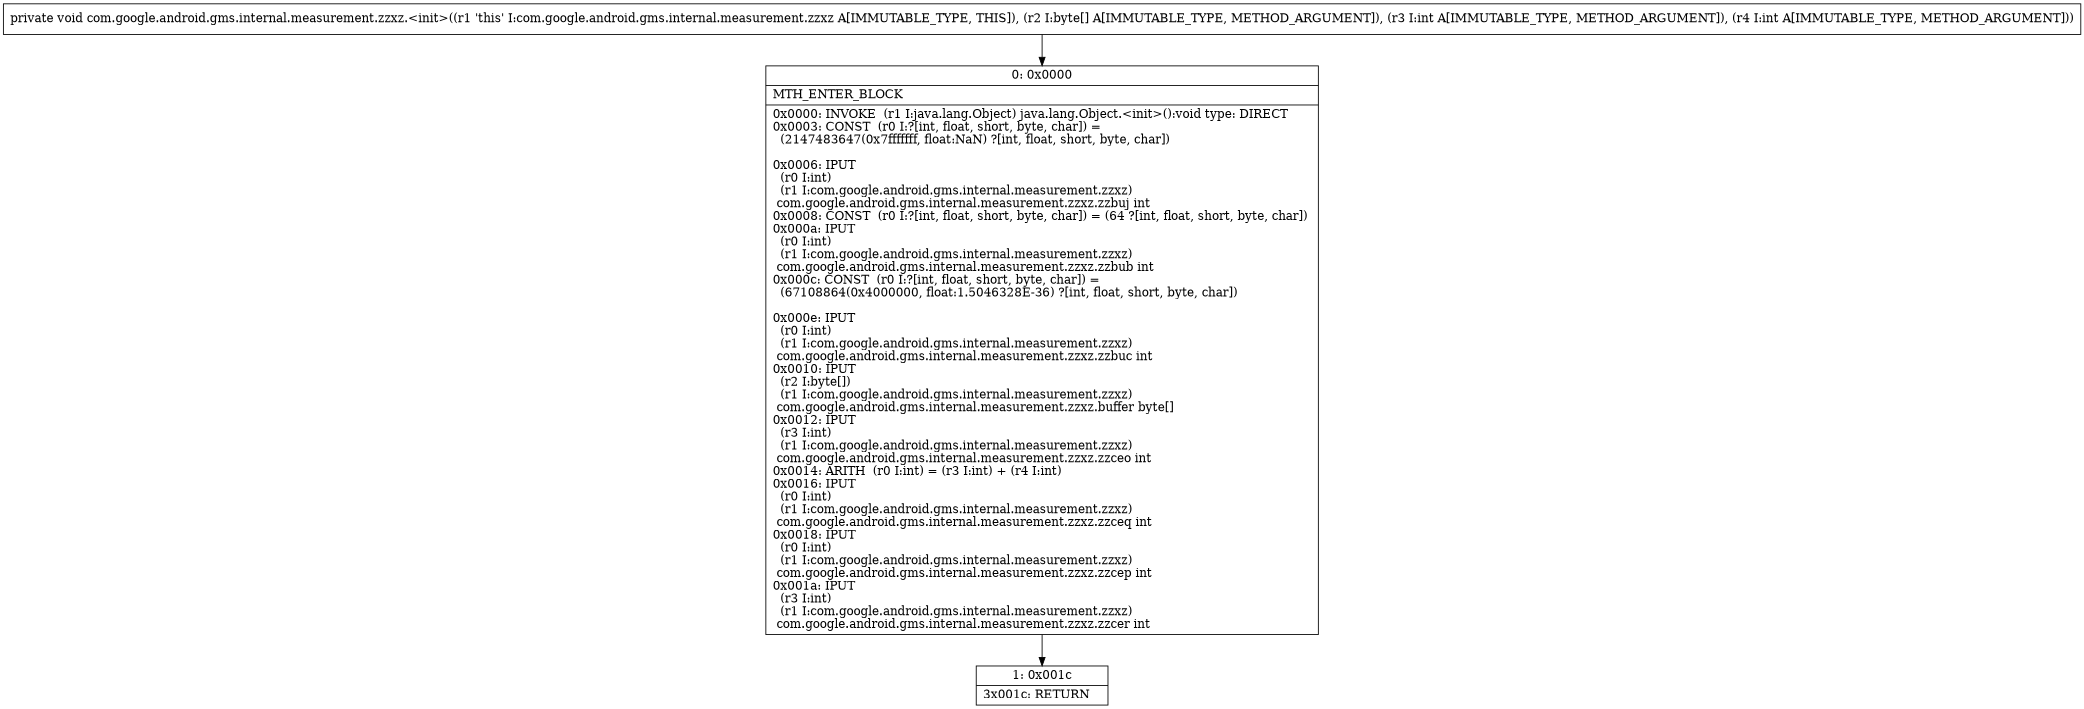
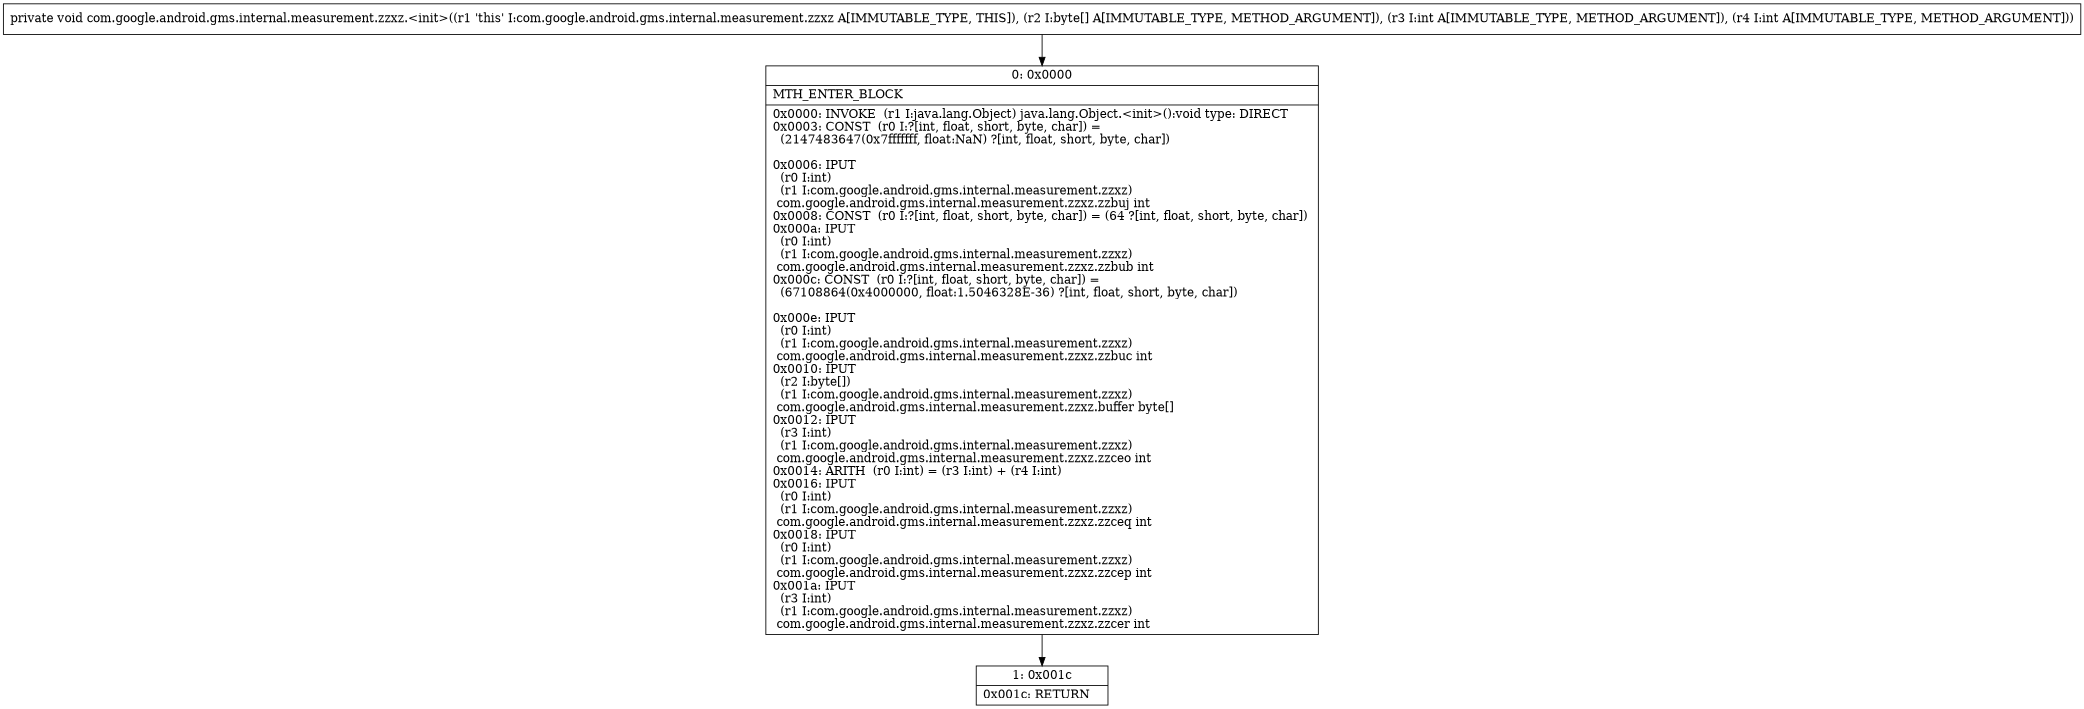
node "1: 0x001c": text "3x001c: RETURN" -> "0x001c: RETURN"
